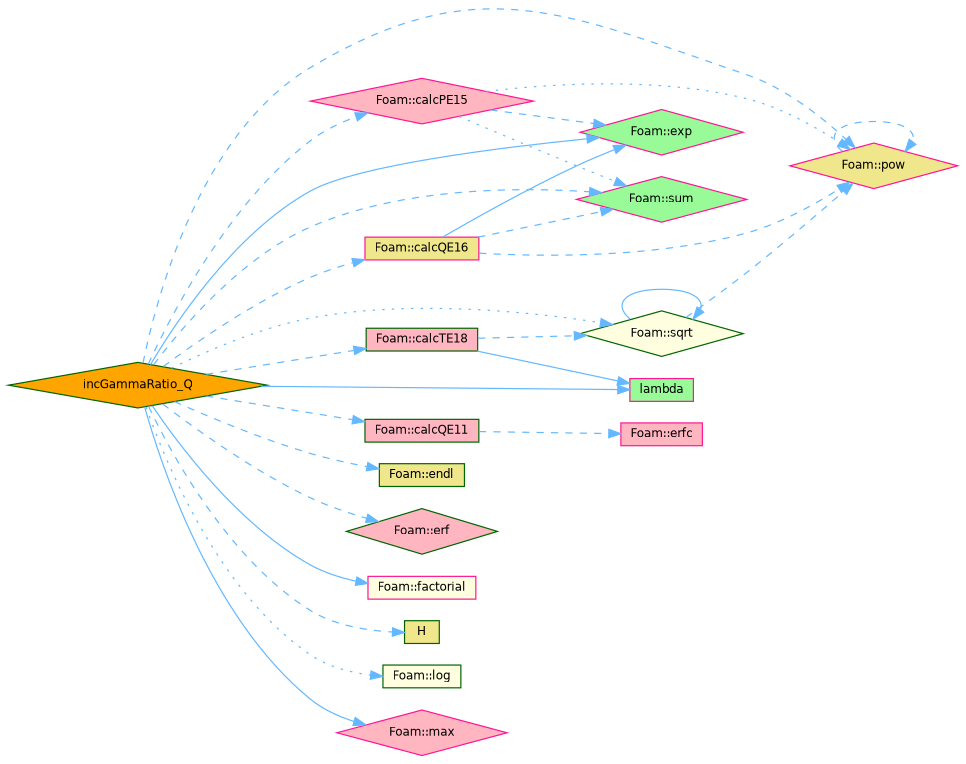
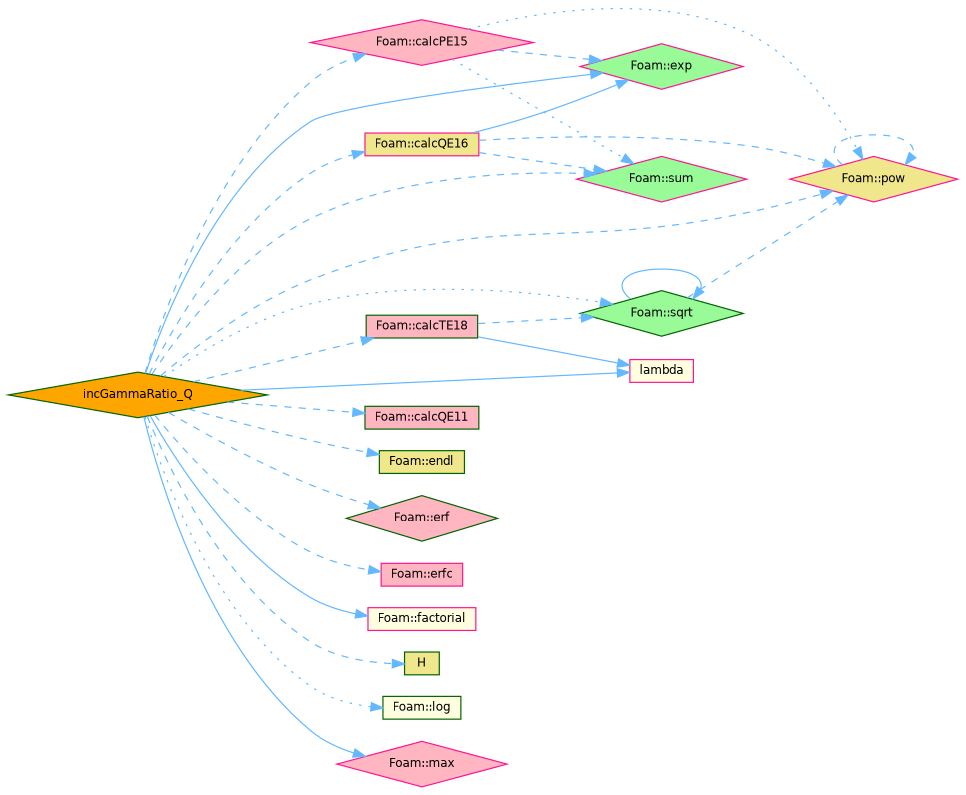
node "Foam::sqrt": fillcolor lightyellow -> palegreen
node "lambda": fillcolor palegreen -> lightyellow
edge "Foam::calcQE11" -> "Foam::erfc": now "incGammaRatio_Q" -> "Foam::erfc"
